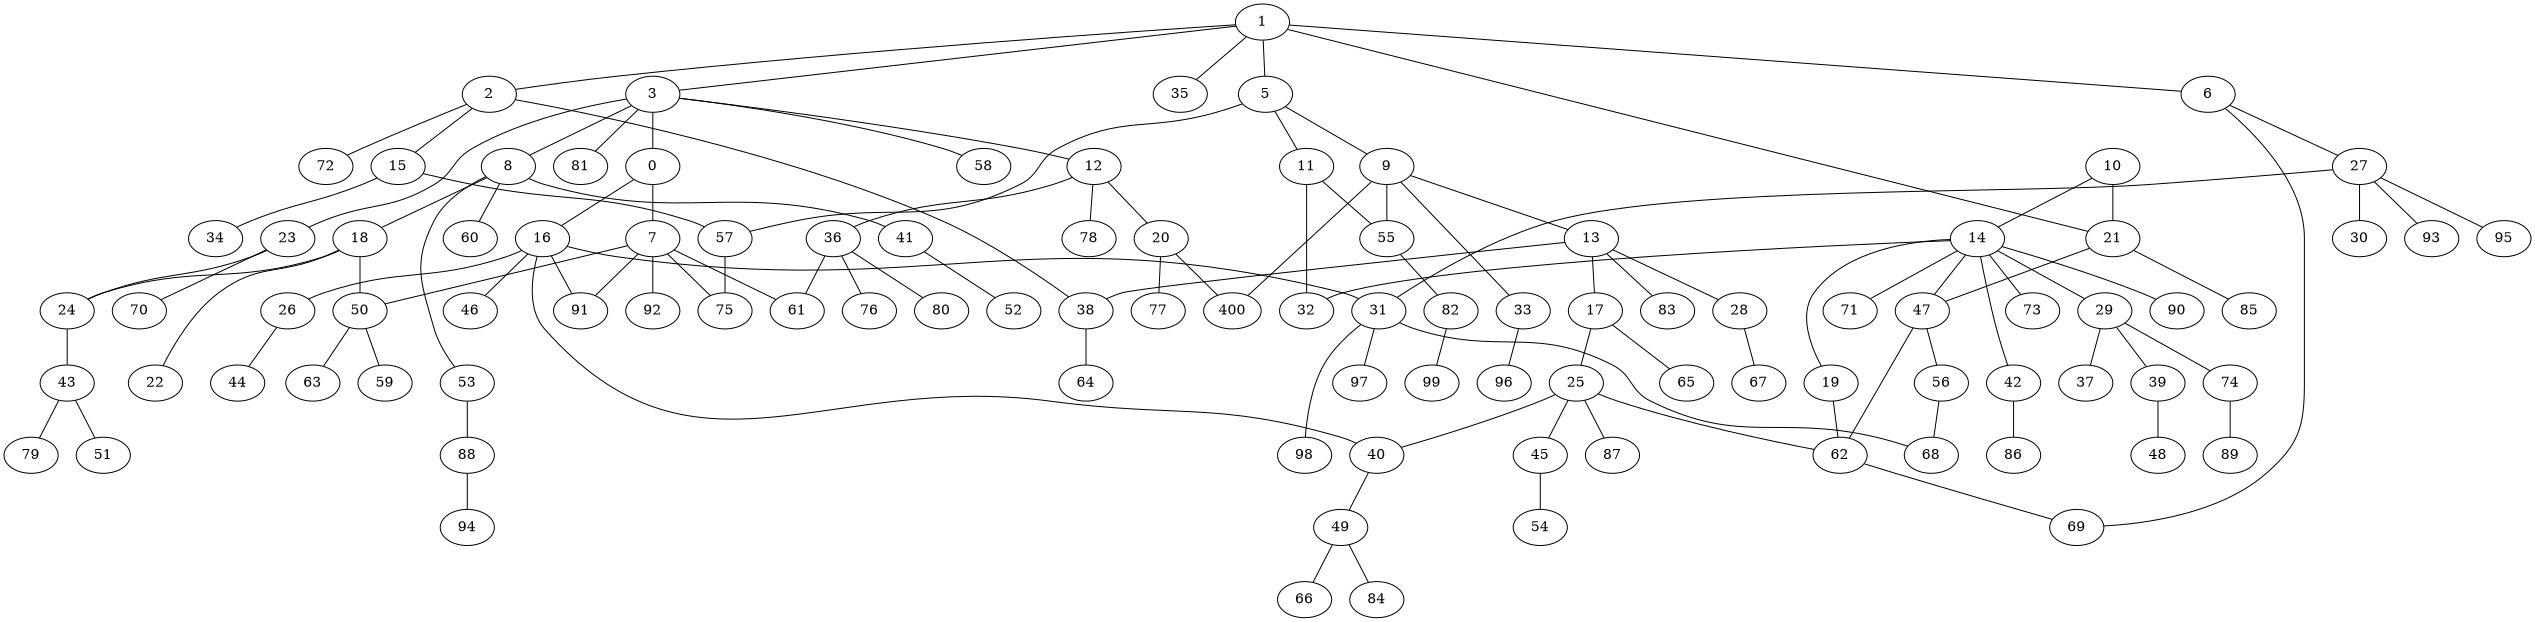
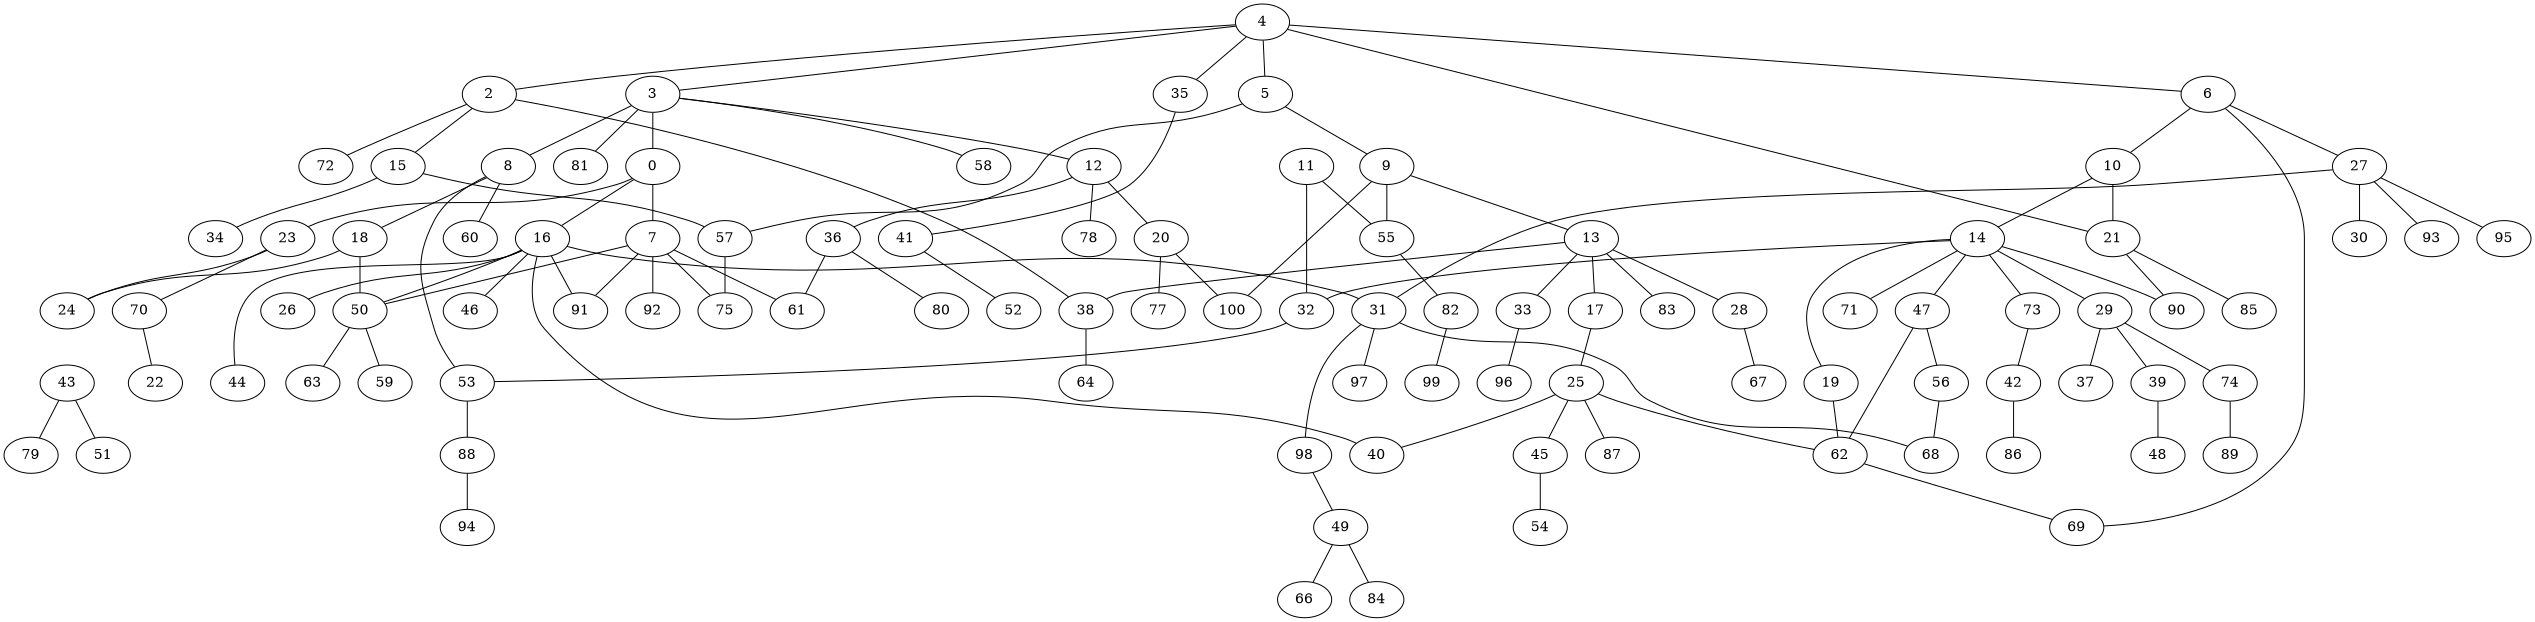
node "1": label "1" -> "4"
edge "5" -- "11": removed
edge "6" -- "10": added
edge "3" -- "23": now "0" -- "23"
edge "8" -- "41": now "35" -- "41"
edge "9" -- "33": now "13" -- "33"
edge "21" -- "47": now "21" -- "90"
edge "16" -- "50": added
edge "18" -- "22": now "70" -- "22"
node "76": removed
node "400": label "400" -> "100"
edge "14" -- "42": now "73" -- "42"
edge "24" -- "43": removed
edge "26" -- "44": now "16" -- "44"
edge "32" -- "53": added
node "65": removed
edge "40" -- "49": now "98" -- "49"
